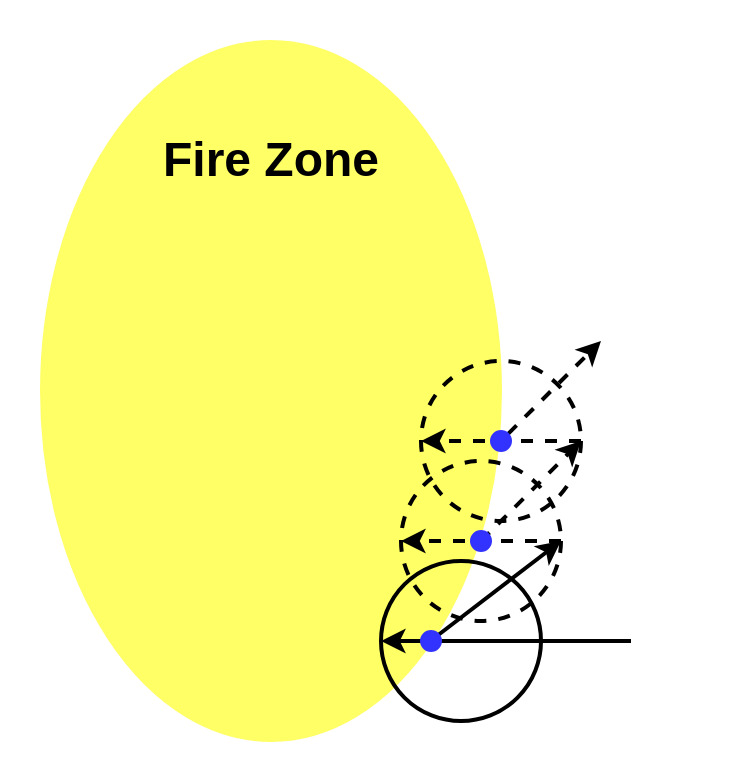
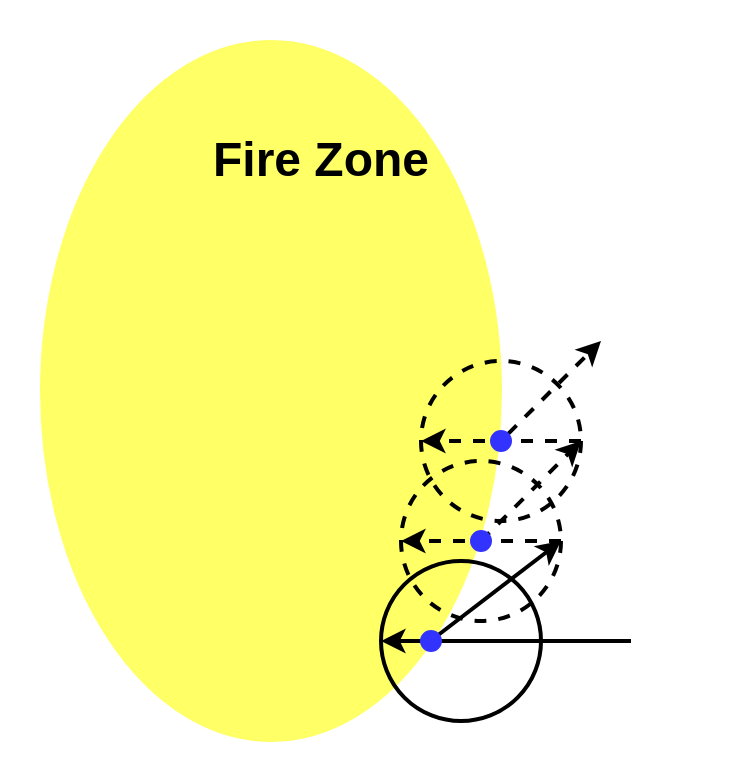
node "Fire Zone": moved (271, 161) -> (321, 161)
